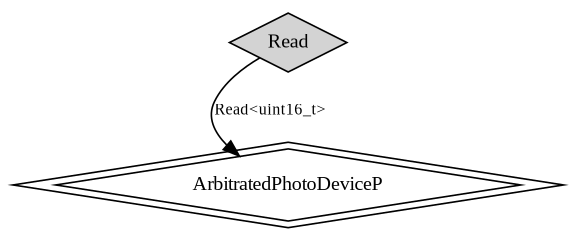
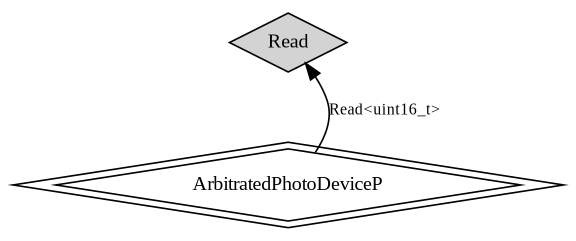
edge "Read" -> "ArbitratedPhotoDeviceP": reversed
